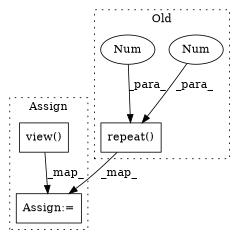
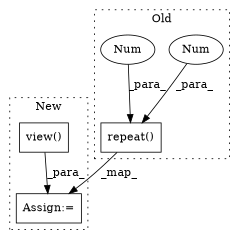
cluster "Assign": label "Assign" -> "New"
edge "view()" -> "Assign:=": label "_map_" -> "_para_"
